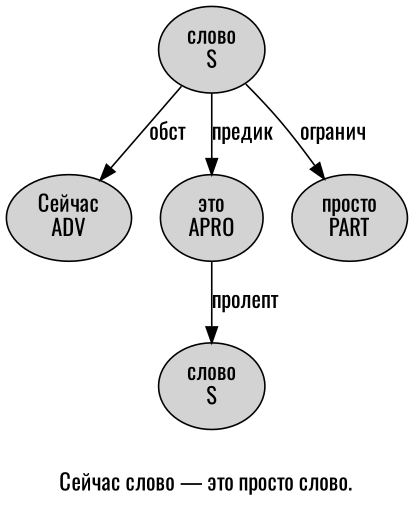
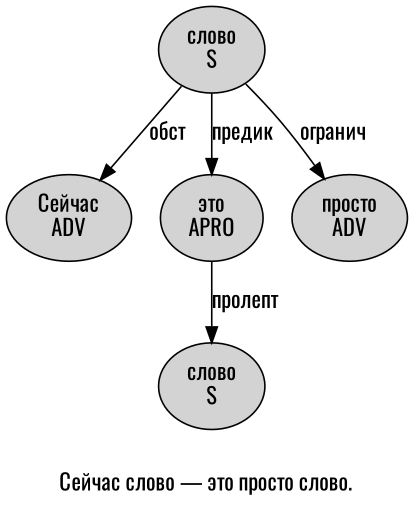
node "просто PART": label "просто PART" -> "просто ADV"
